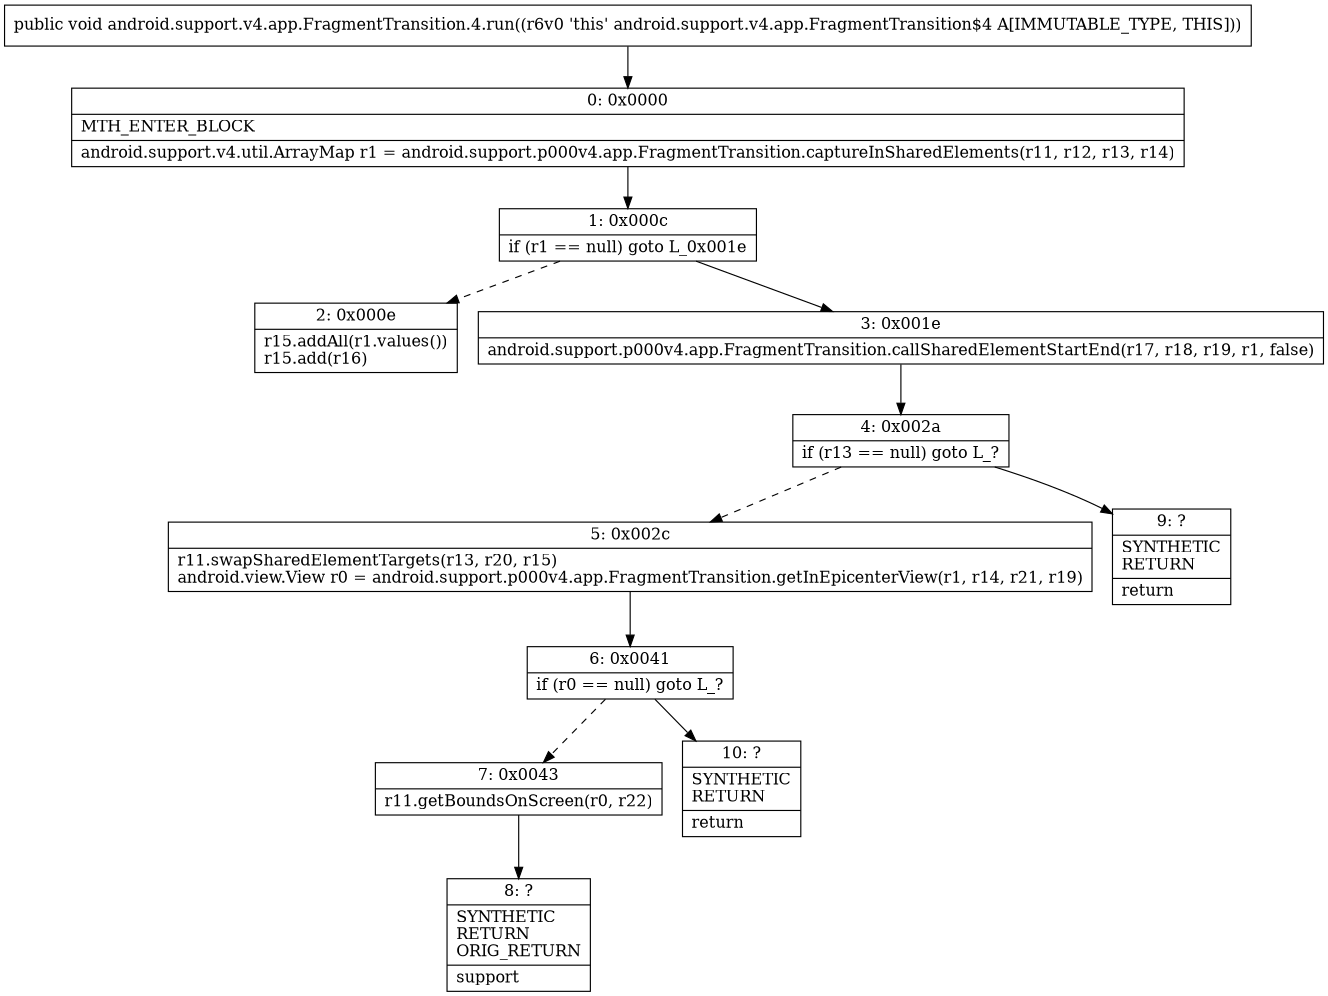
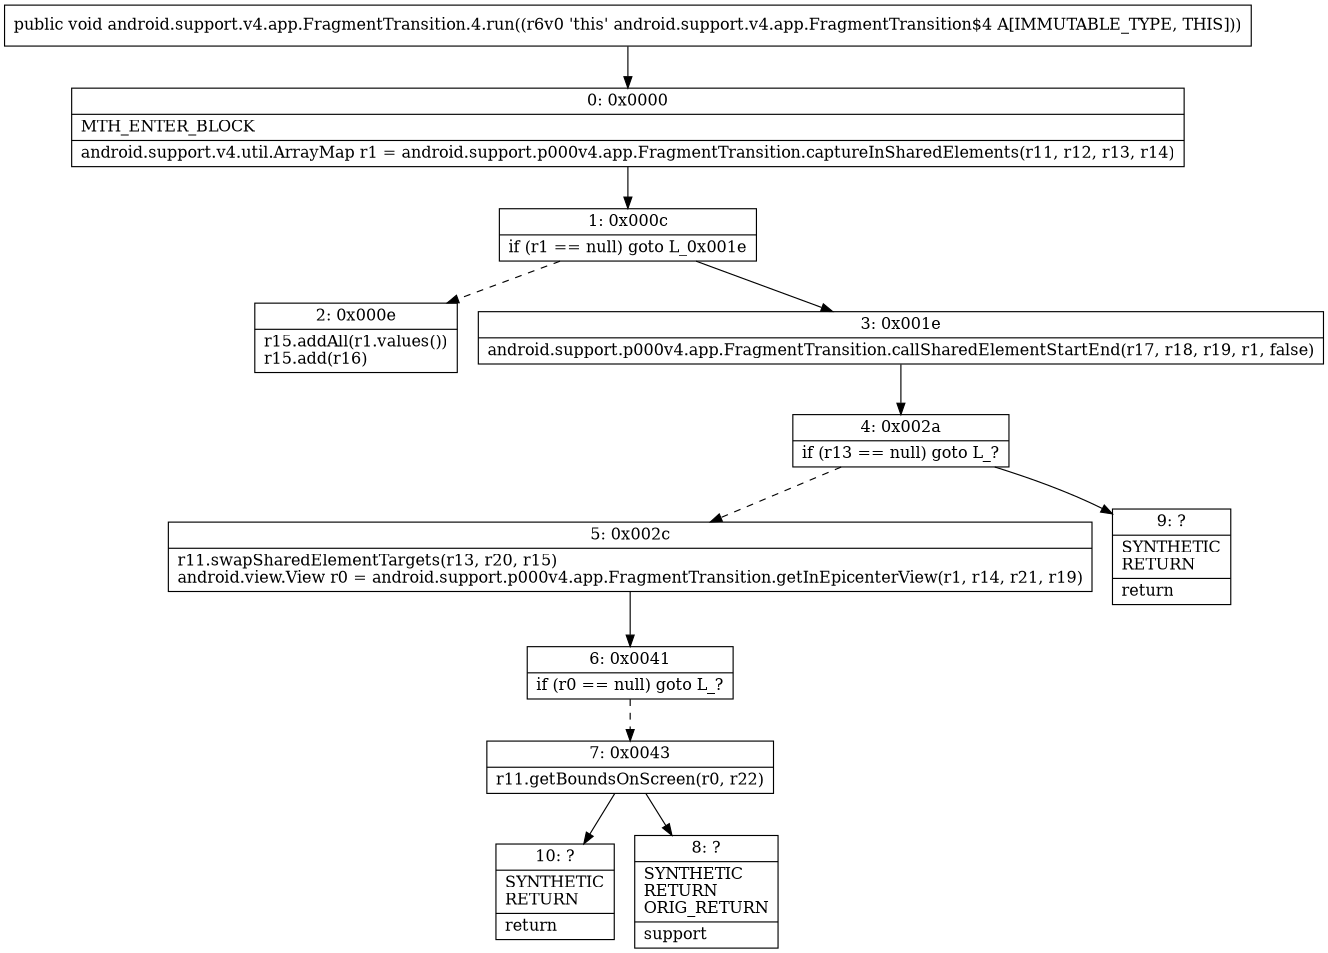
edge "6: 0x0041" -> "10: ?": now "7: 0x0043" -> "10: ?"
